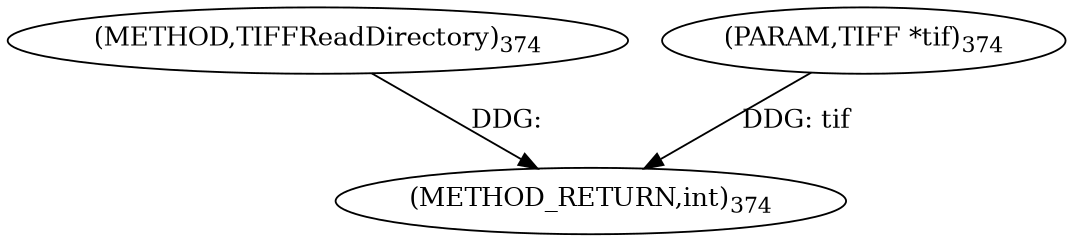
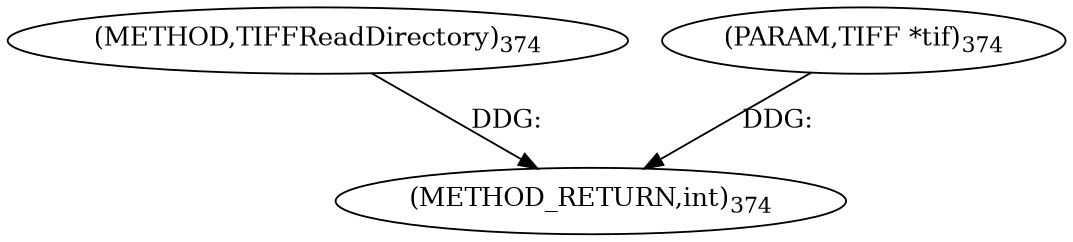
edge "(PARAM,TIFF *tif)" -> "(METHOD_RETURN,int)": label "DDG: tif" -> "DDG: "
